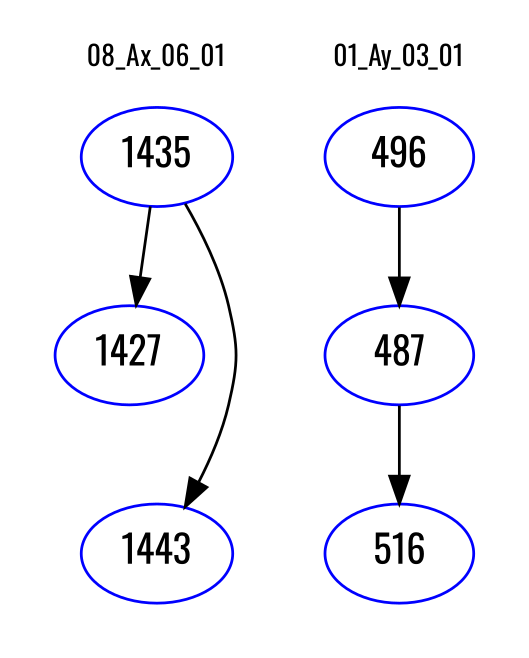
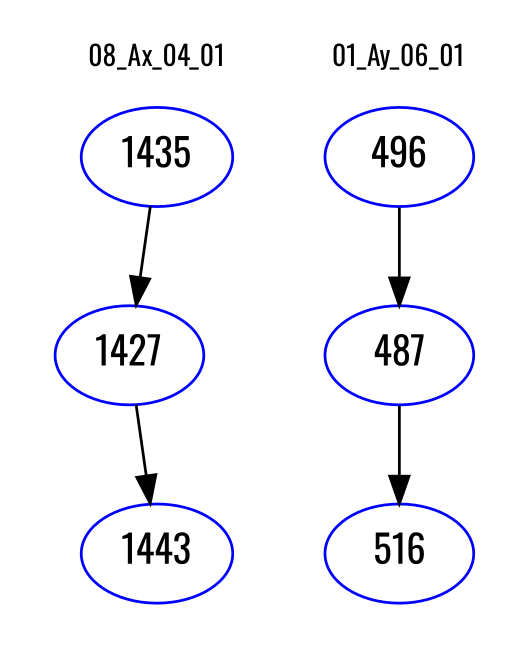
cluster "08_Ax_06_01": label "08_Ax_06_01" -> "08_Ax_04_01"
cluster "01_Ay_03_01": label "01_Ay_03_01" -> "01_Ay_06_01"
edge "1435" -> "1443": now "1427" -> "1443"
